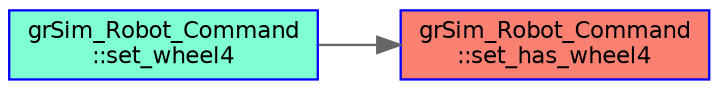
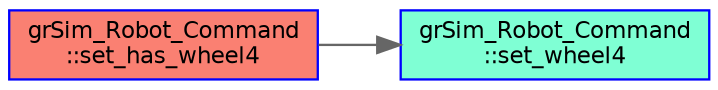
edge "grSim_Robot_Command ::set_wheel4" -> "grSim_Robot_Command ::set_has_wheel4": reversed
